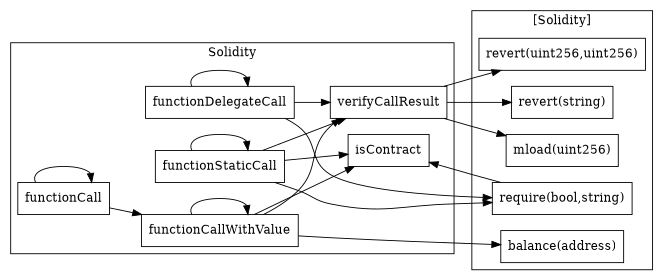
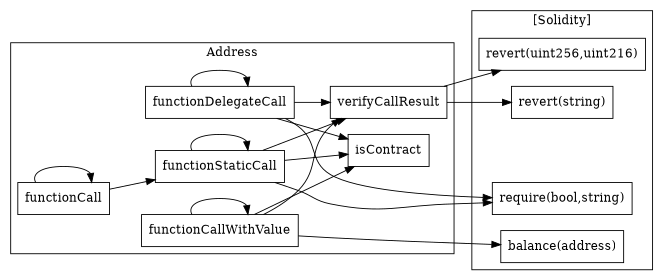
cluster "Solidity": label "Solidity" -> "Address"
node "revert(uint256,uint256)": label "revert(uint256,uint256)" -> "revert(uint256,uint216)"
node "mload(uint256)": removed
edge "require(bool,string)" -> "isContract": now "functionDelegateCall" -> "isContract"
edge "functionCall" -> "functionCallWithValue": now "functionCall" -> "functionStaticCall"
